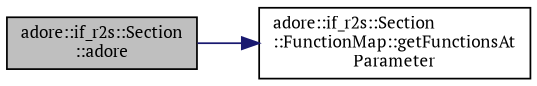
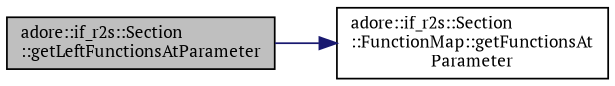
node "adore::if_r2s::Section ::adore": label "adore::if_r2s::Section ::adore" -> "adore::if_r2s::Section ::getLeftFunctionsAtParameter"
